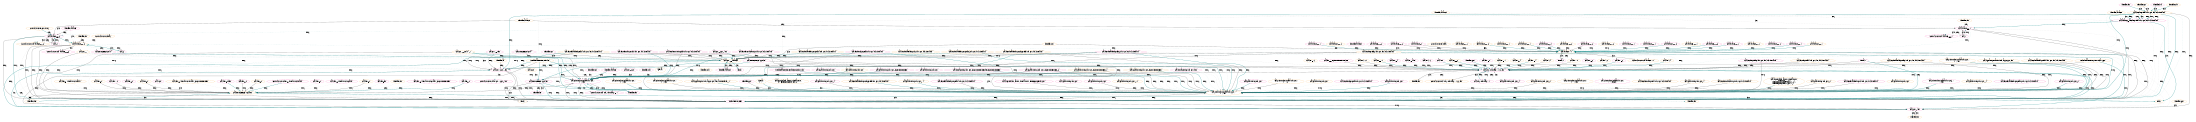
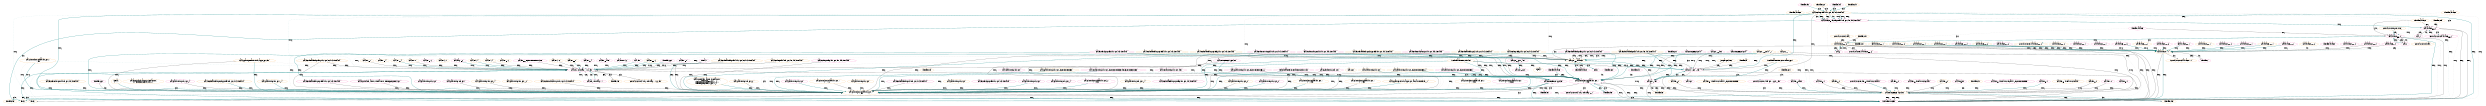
edge "(Call,tptr = pptr + len)" -> "(Call,tptr += advance)": now "(Call,tptr = pptr + len)" -> "(Call,tptr = pptr)"
node "(Call,len % 8)": label "(Call,len % 8)" -> "(Call,astostr % 8)"
node "(Literal,0)": label "(Literal,0)" -> "(Identifier,0)"
node "(Call,len != 6)": label "(Call,len != 6)" -> "(Call,vflag != 6)"
node "(JumpTarget,done:)": added
node "(MethodParameterIn,const u_char *pptr)": label "(MethodParameterIn,const u_char *pptr)" -> "(MethodParameterIn,const u_alen *pptr)"
node "(Call,ip6addr_string(ndo, tptr))": label "(Call,ip6addr_string(ndo, tptr))" -> "(Call,ip6level_string(ndo, tptr))"
edge "(MethodReturn,RET)" -> "(Call,pptr + len)": reversed
